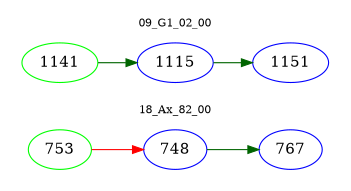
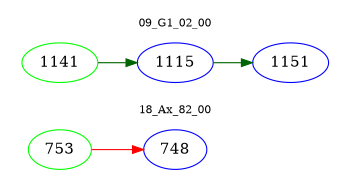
node "767": removed
